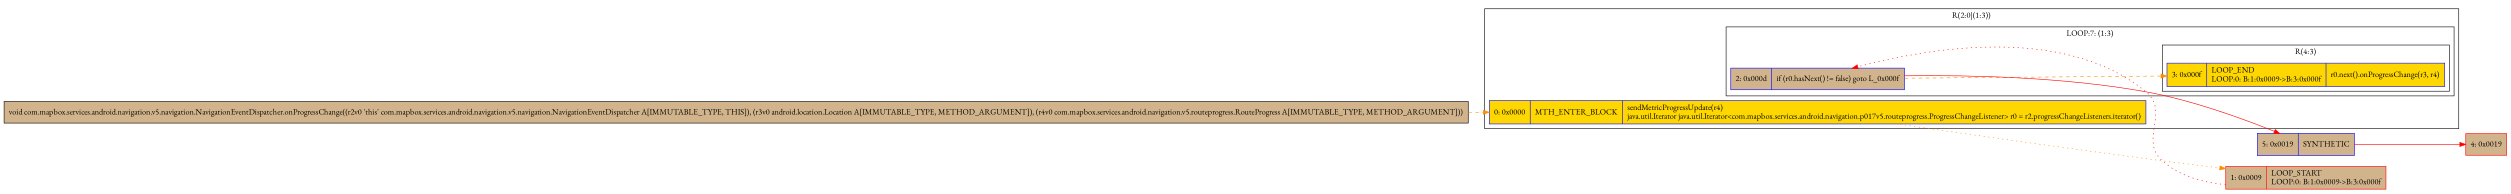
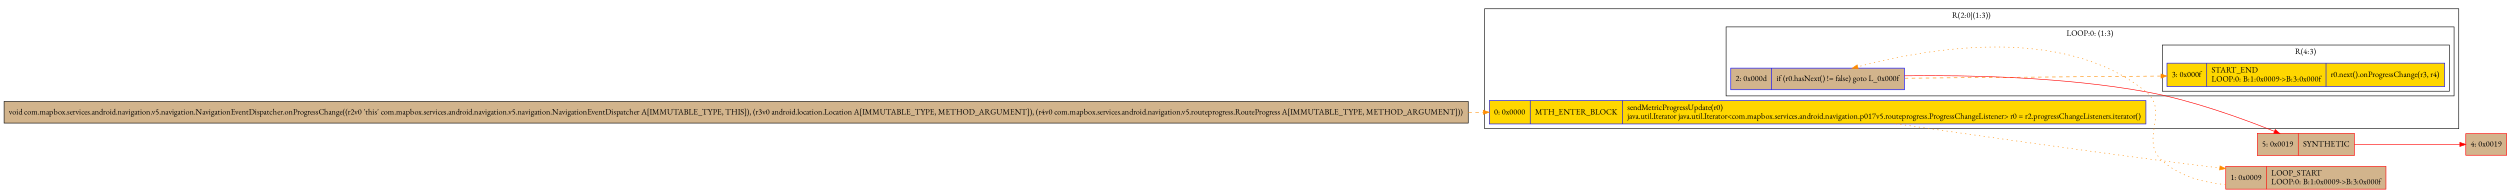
cluster "LOOP:7: (1:3)": label "LOOP:7: (1:3)" -> "LOOP:0: (1:3)"
edge "1: 0x0009" -> "2: 0x000d": color red -> darkorange
node "3: 0x000f": text "LOOP_END" -> "START_END"
node "0: 0x0000": text "sendMetricProgressUpdate(r4)" -> "sendMetricProgressUpdate(r0)"
node "5: 0x0019": color blue -> red
